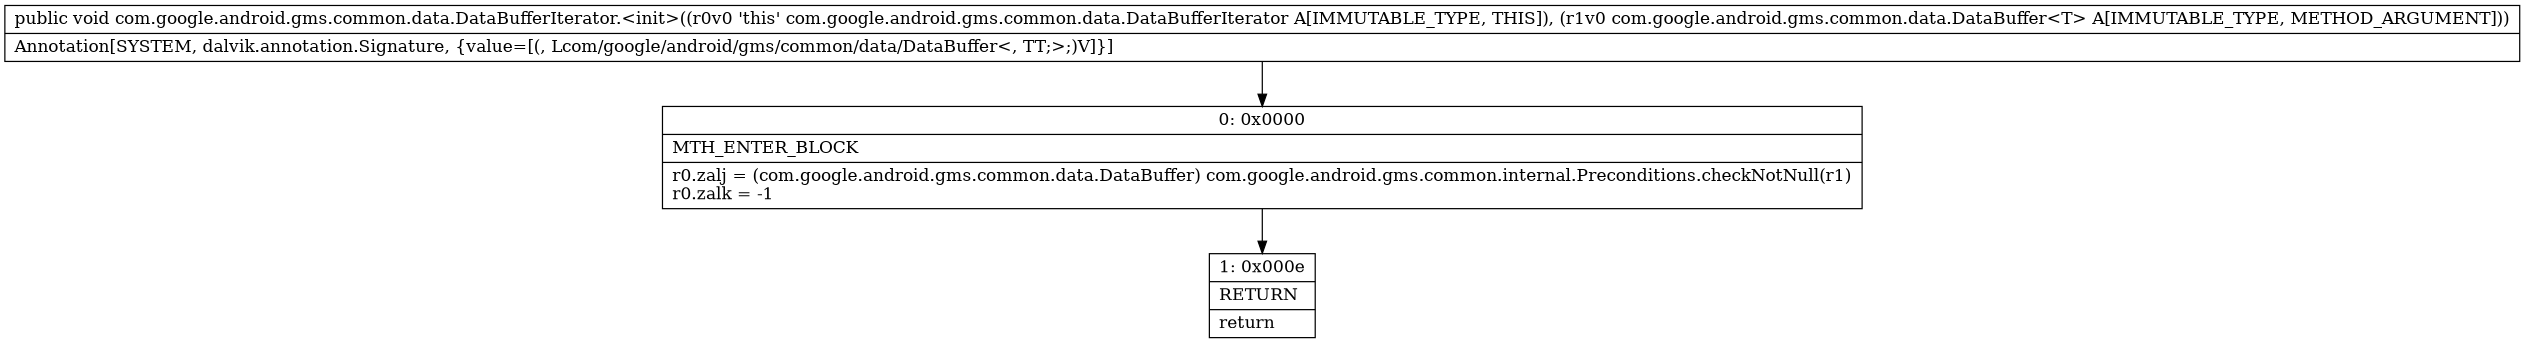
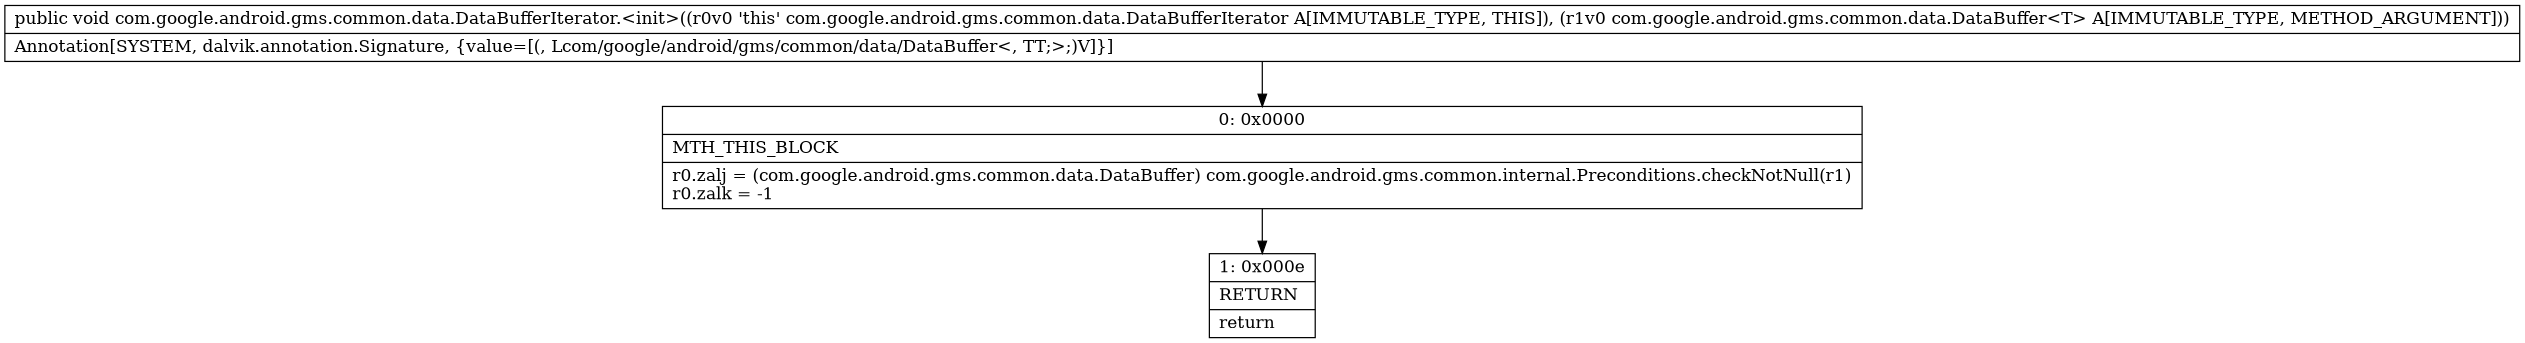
node "0: 0x0000": text "MTH_ENTER_BLOCK" -> "MTH_THIS_BLOCK"
